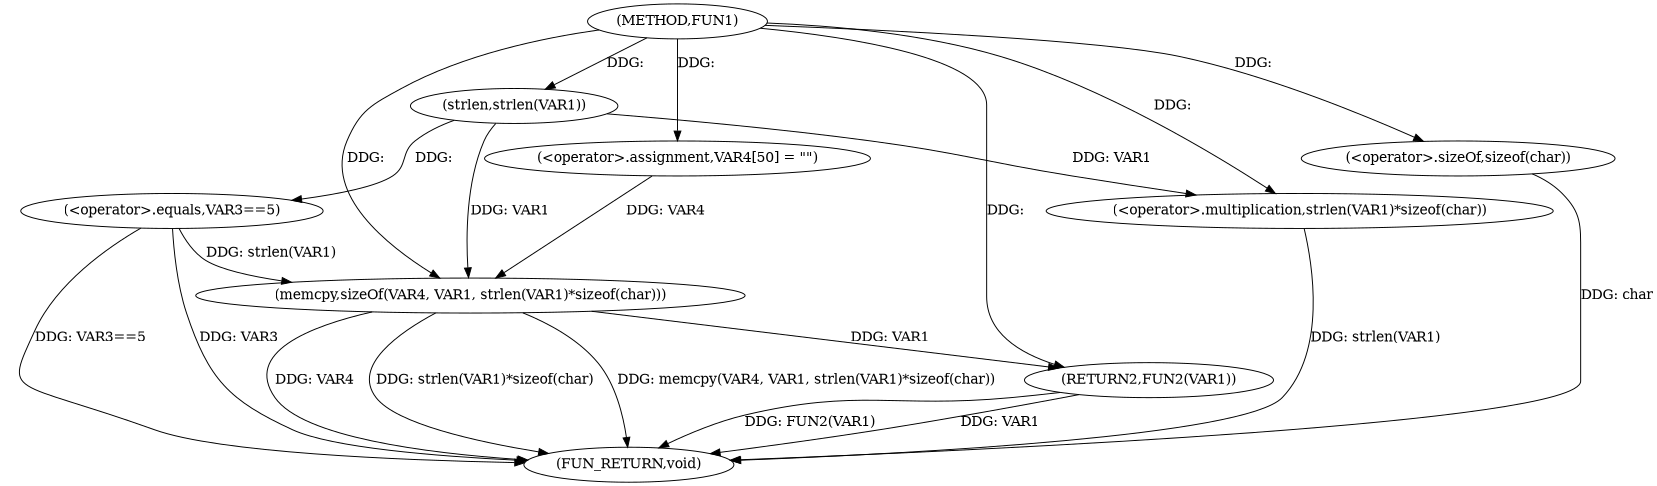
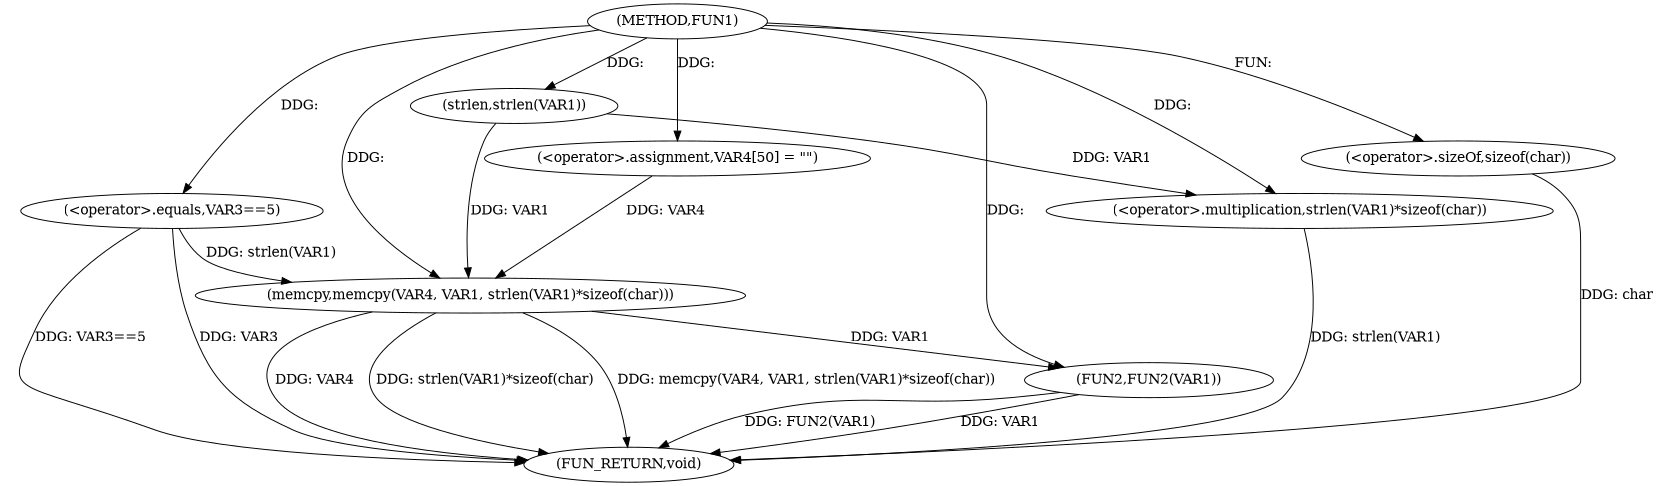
edge "(METHOD,FUN1)" -> "(<operator>.sizeOf,sizeof(char))": label "DDG: " -> "FUN: "
edge "(strlen,strlen(VAR1))" -> "(<operator>.equals,VAR3==5)": now "(METHOD,FUN1)" -> "(<operator>.equals,VAR3==5)"
node "(memcpy,sizeOf(VAR4, VAR1, strlen(VAR1)*sizeof(char)))": label "(memcpy,sizeOf(VAR4, VAR1, strlen(VAR1)*sizeof(char)))" -> "(memcpy,memcpy(VAR4, VAR1, strlen(VAR1)*sizeof(char)))"
node "(RETURN2,FUN2(VAR1))": label "(RETURN2,FUN2(VAR1))" -> "(FUN2,FUN2(VAR1))"
